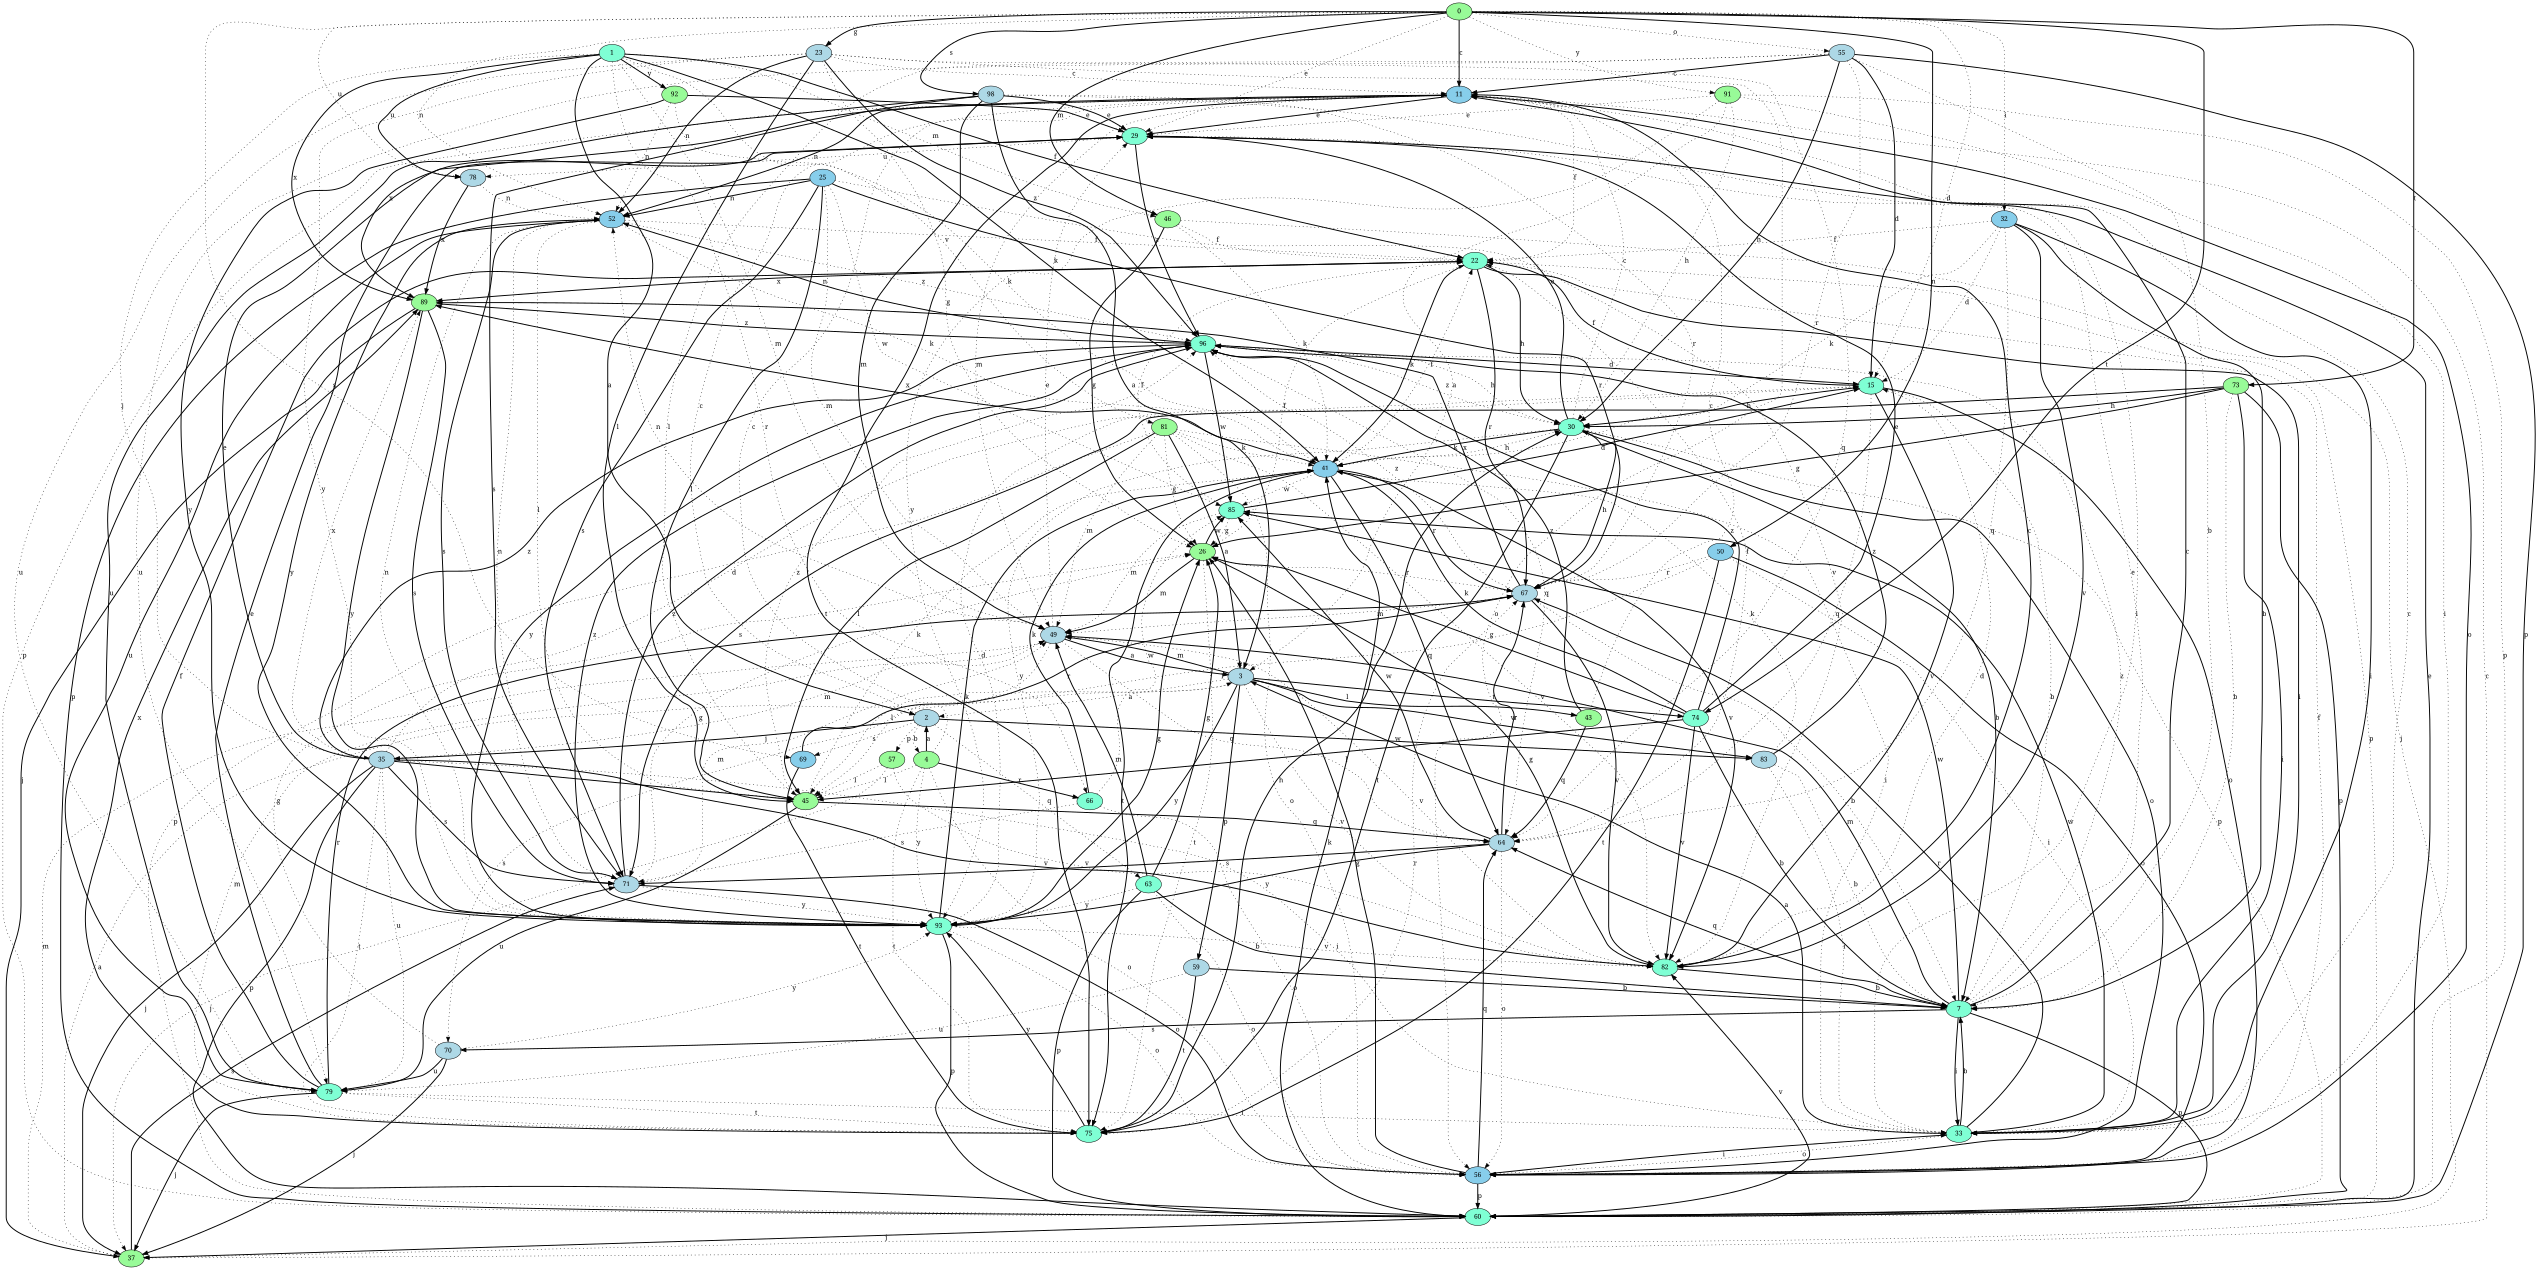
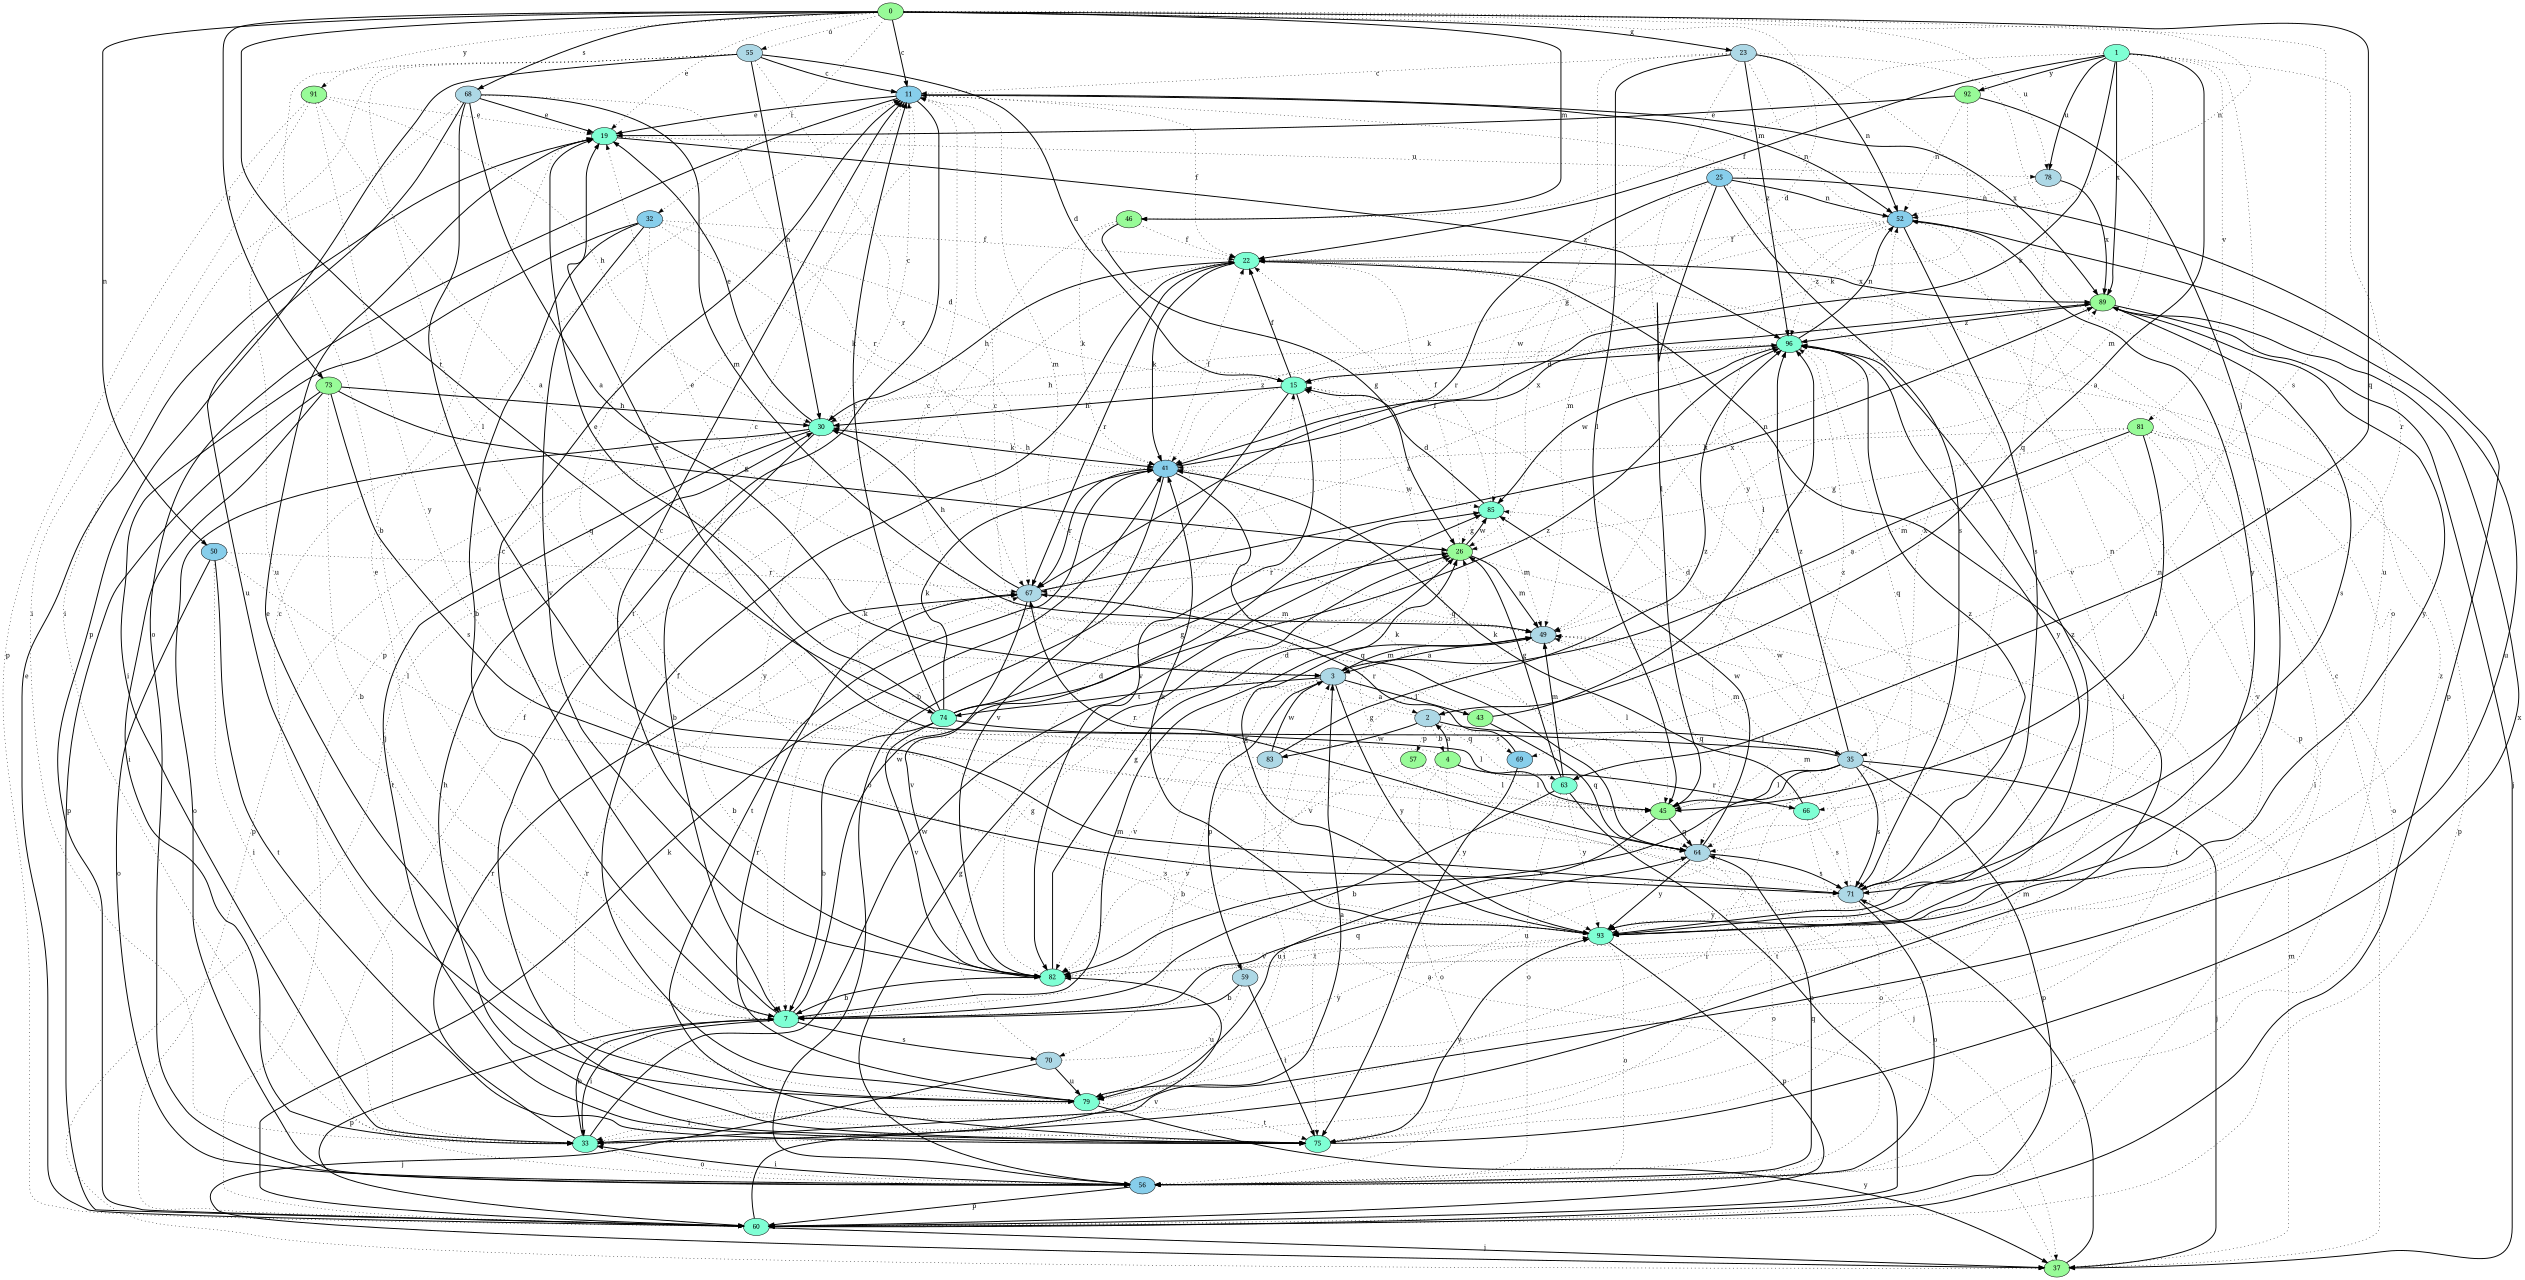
edge "0" -> "63": added, label "q"
node "98": label "98" -> "68"
node "29": label "29" -> "19"
edge "74" -> "11": added, label "c"
edge "3" -> "83": reversed
edge "79" -> "37": label "j" -> "y"
